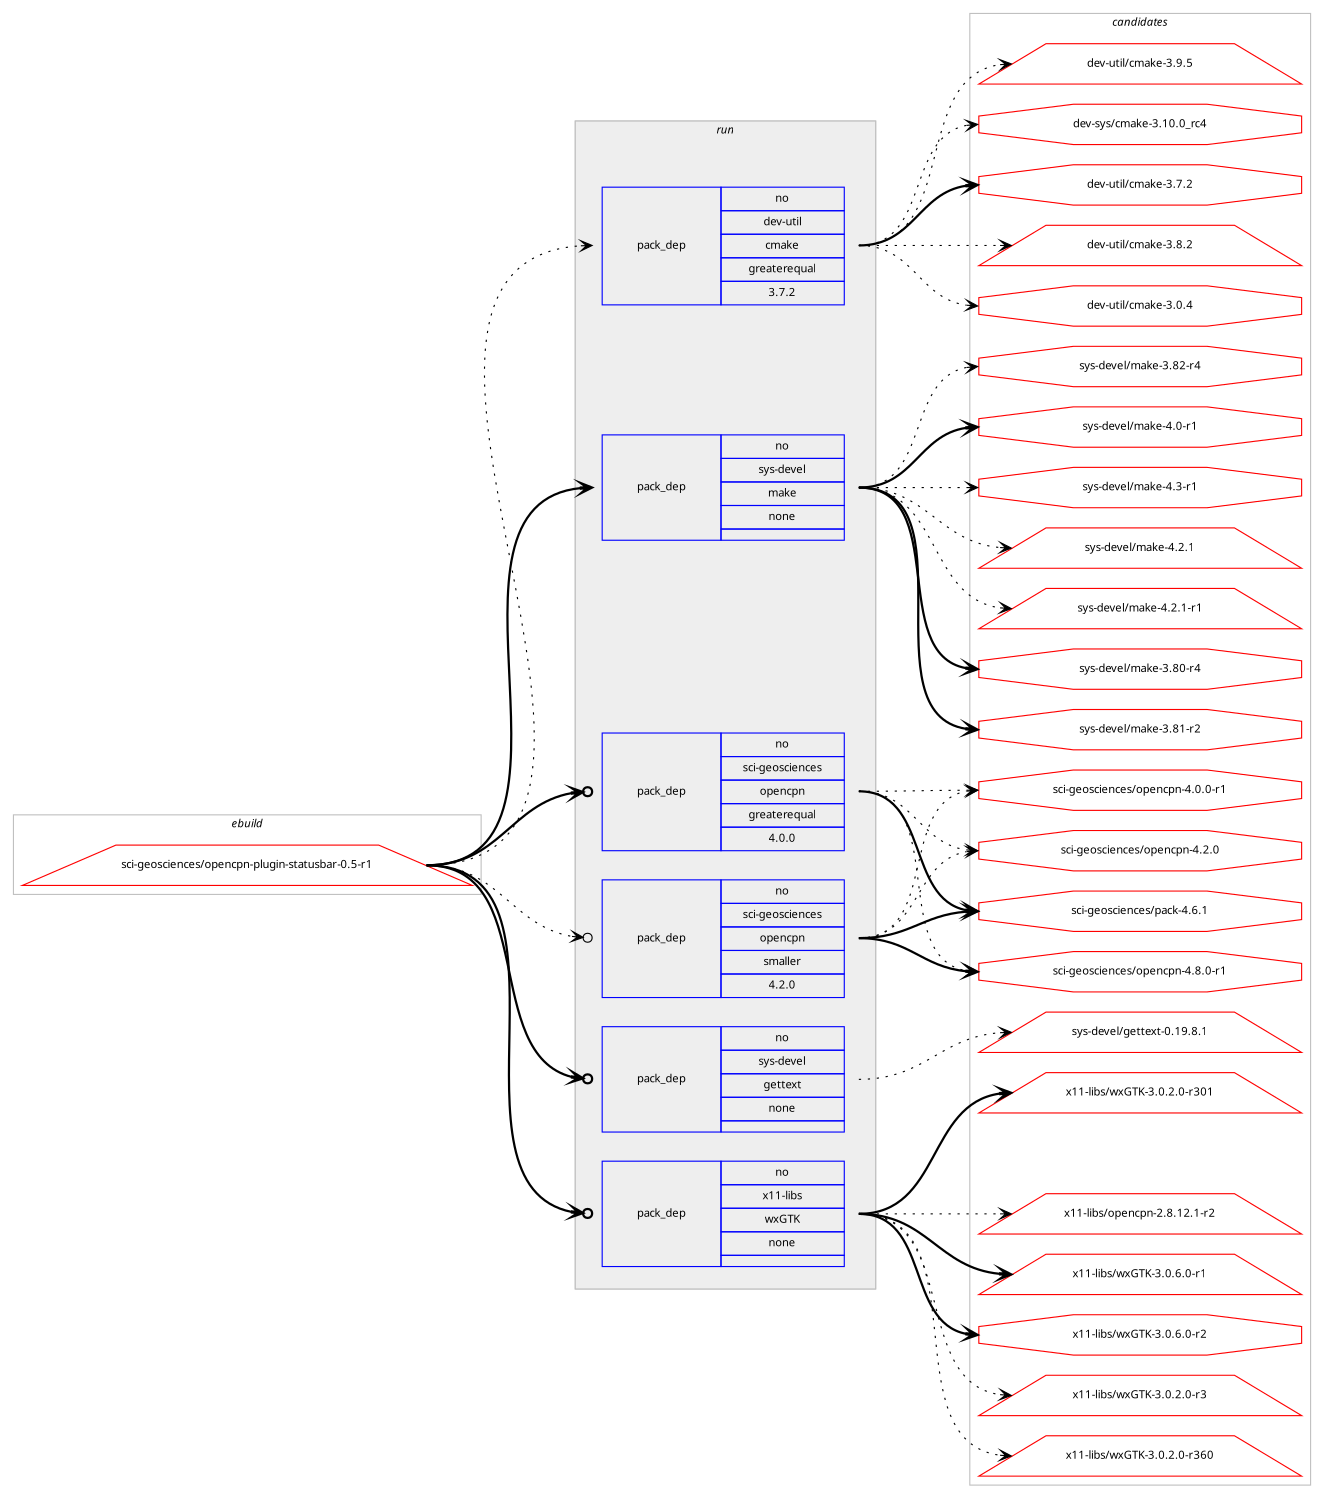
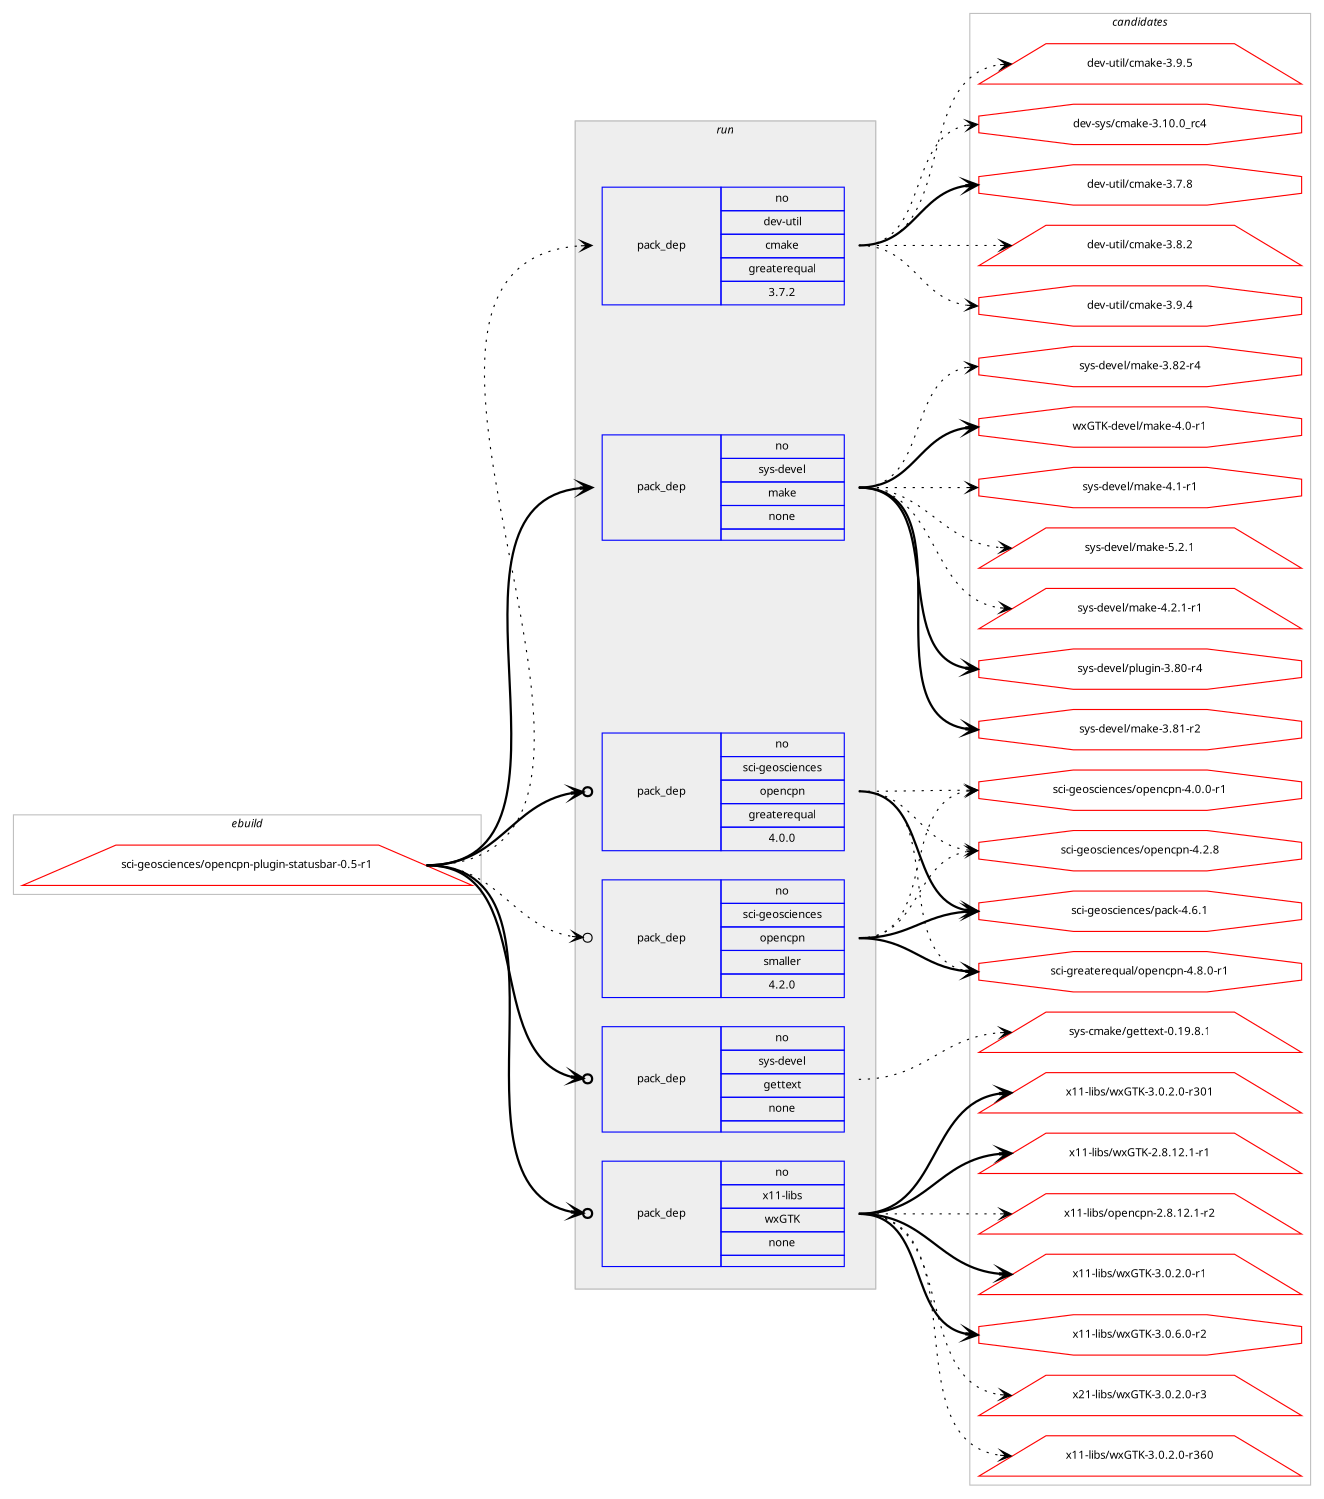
node "dev-util/cmake-3.7.2": label "dev-util/cmake-3.7.2" -> "dev-util/cmake-3.7.8"
node "dev-util/cmake-3.0.4": label "dev-util/cmake-3.0.4" -> "dev-util/cmake-3.9.4"
node "sys-devel/make-4.0-r1": label "sys-devel/make-4.0-r1" -> "wxGTK-devel/make-4.0-r1"
node "sys-devel/make-4.3-r1": label "sys-devel/make-4.3-r1" -> "sys-devel/make-4.1-r1"
node "sys-devel/make-4.2.1": label "sys-devel/make-4.2.1" -> "sys-devel/make-5.2.1"
node "sys-devel/make-3.80-r4": label "sys-devel/make-3.80-r4" -> "sys-devel/plugin-3.80-r4"
node "sci-geosciences/opencpn-4.2.0": label "sci-geosciences/opencpn-4.2.0" -> "sci-geosciences/opencpn-4.2.8"
node "sci-geosciences/opencpn-4.8.0-r1": label "sci-geosciences/opencpn-4.8.0-r1" -> "sci-greaterequal/opencpn-4.8.0-r1"
node "sys-devel/gettext-0.19.8.1": label "sys-devel/gettext-0.19.8.1" -> "sys-cmake/gettext-0.19.8.1"
node "x11-libs/wxGTK-2.8.12.1-r1": added
node "x11-libs/wxGTK-3.0.6.0-r1": label "x11-libs/wxGTK-3.0.6.0-r1" -> "x11-libs/wxGTK-3.0.2.0-r1"
node "x11-libs/wxGTK-3.0.2.0-r3": label "x11-libs/wxGTK-3.0.2.0-r3" -> "x21-libs/wxGTK-3.0.2.0-r3"
